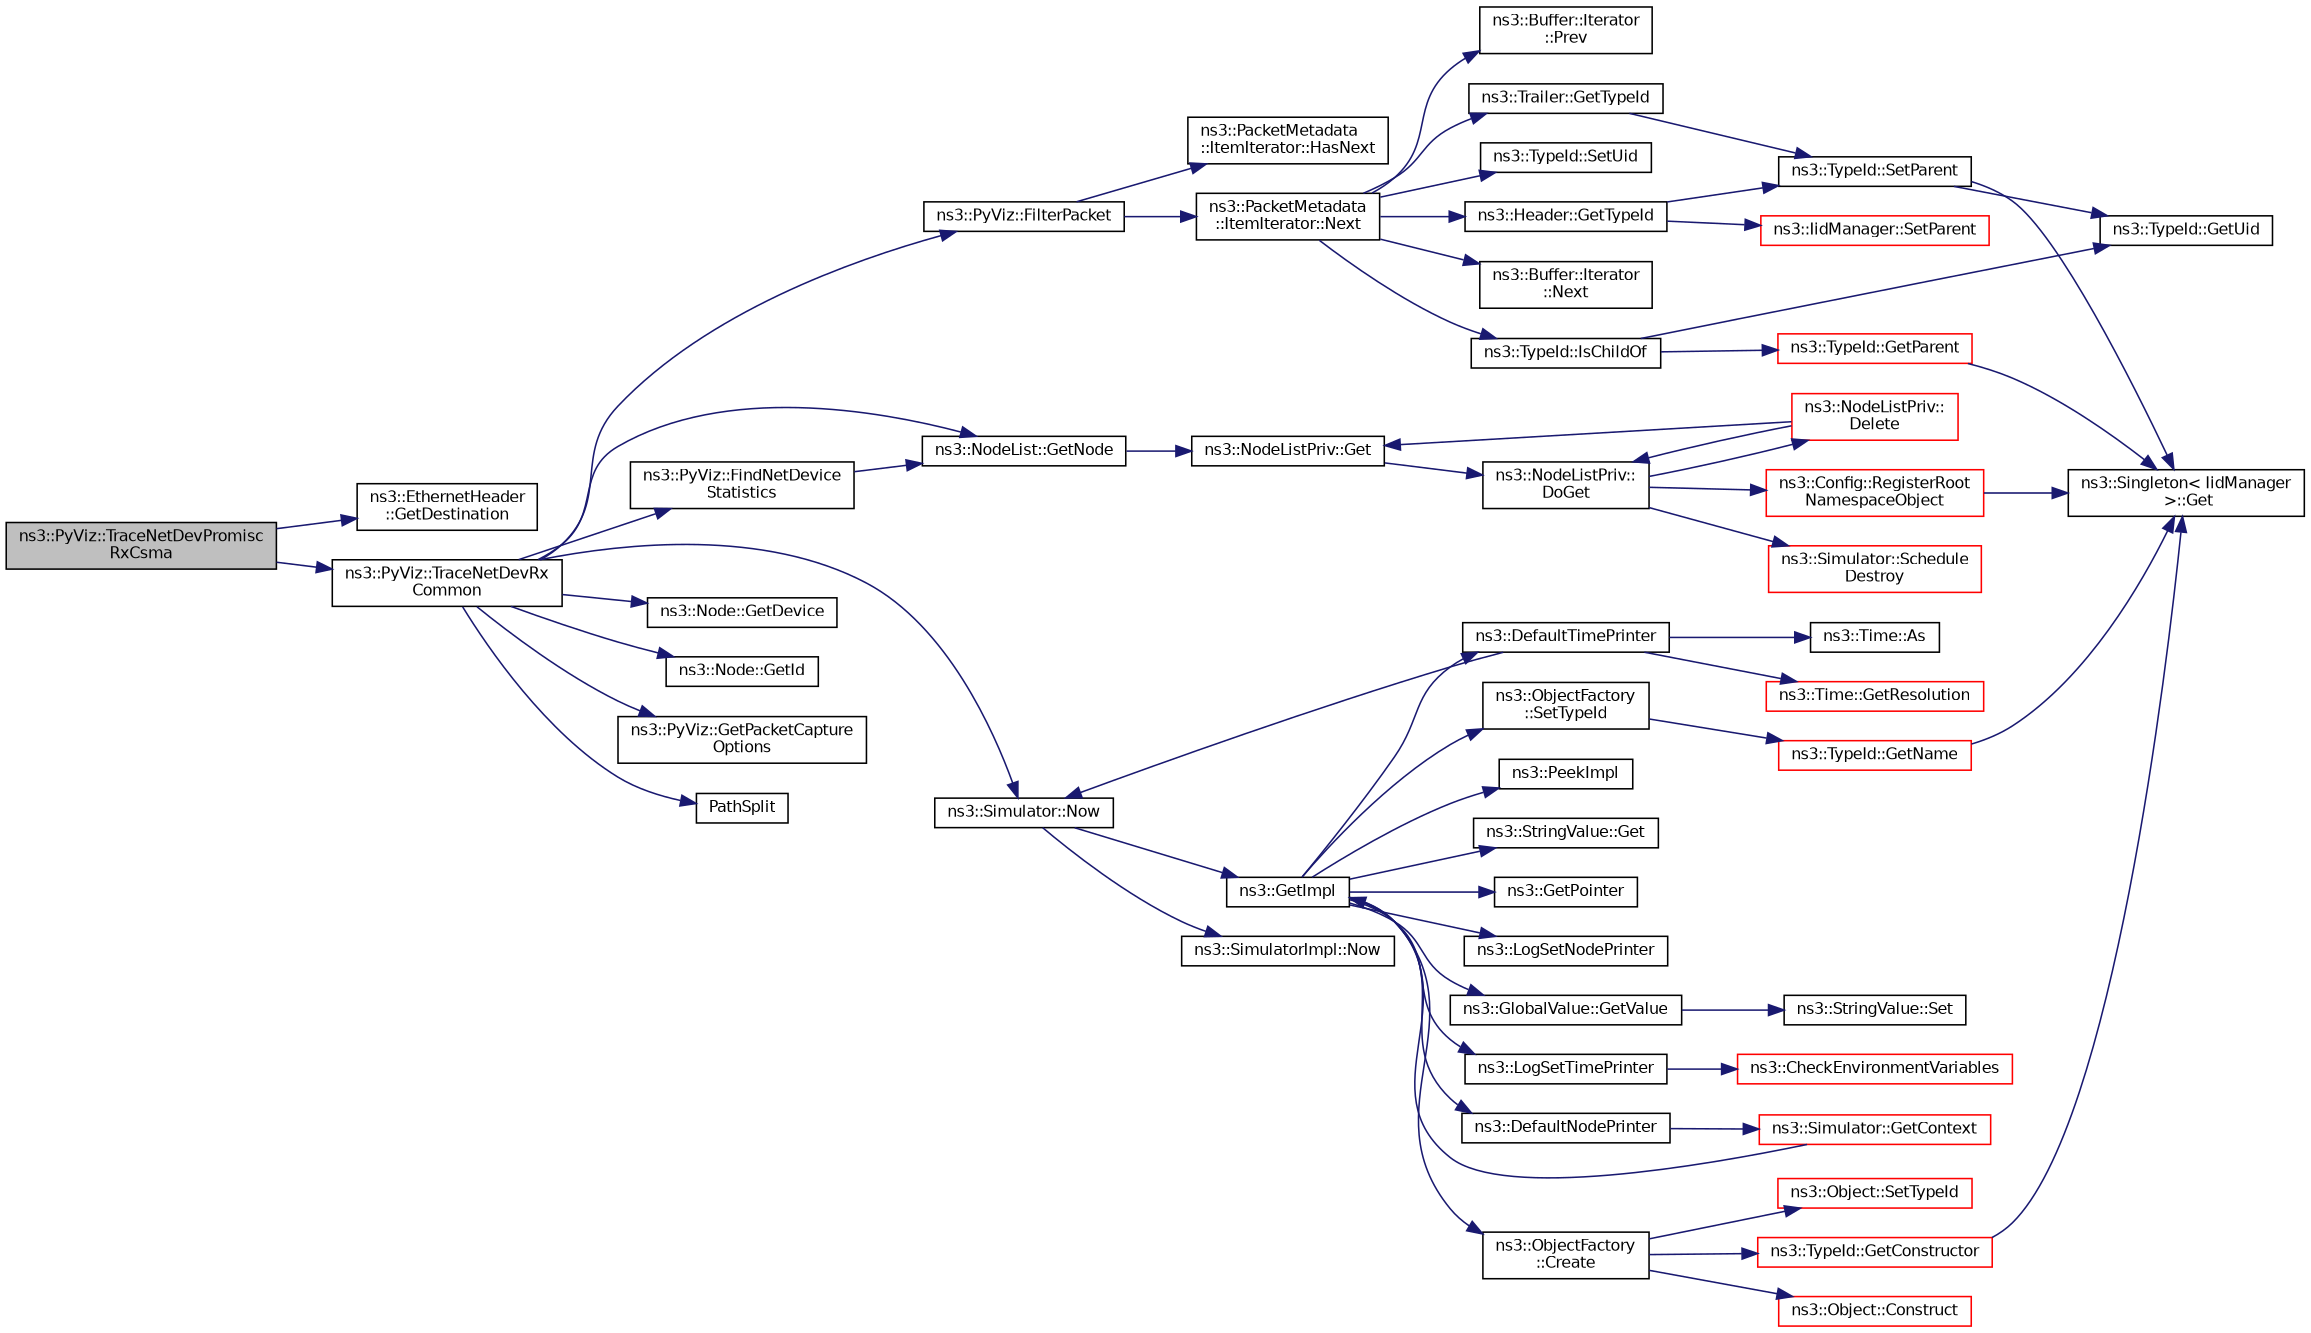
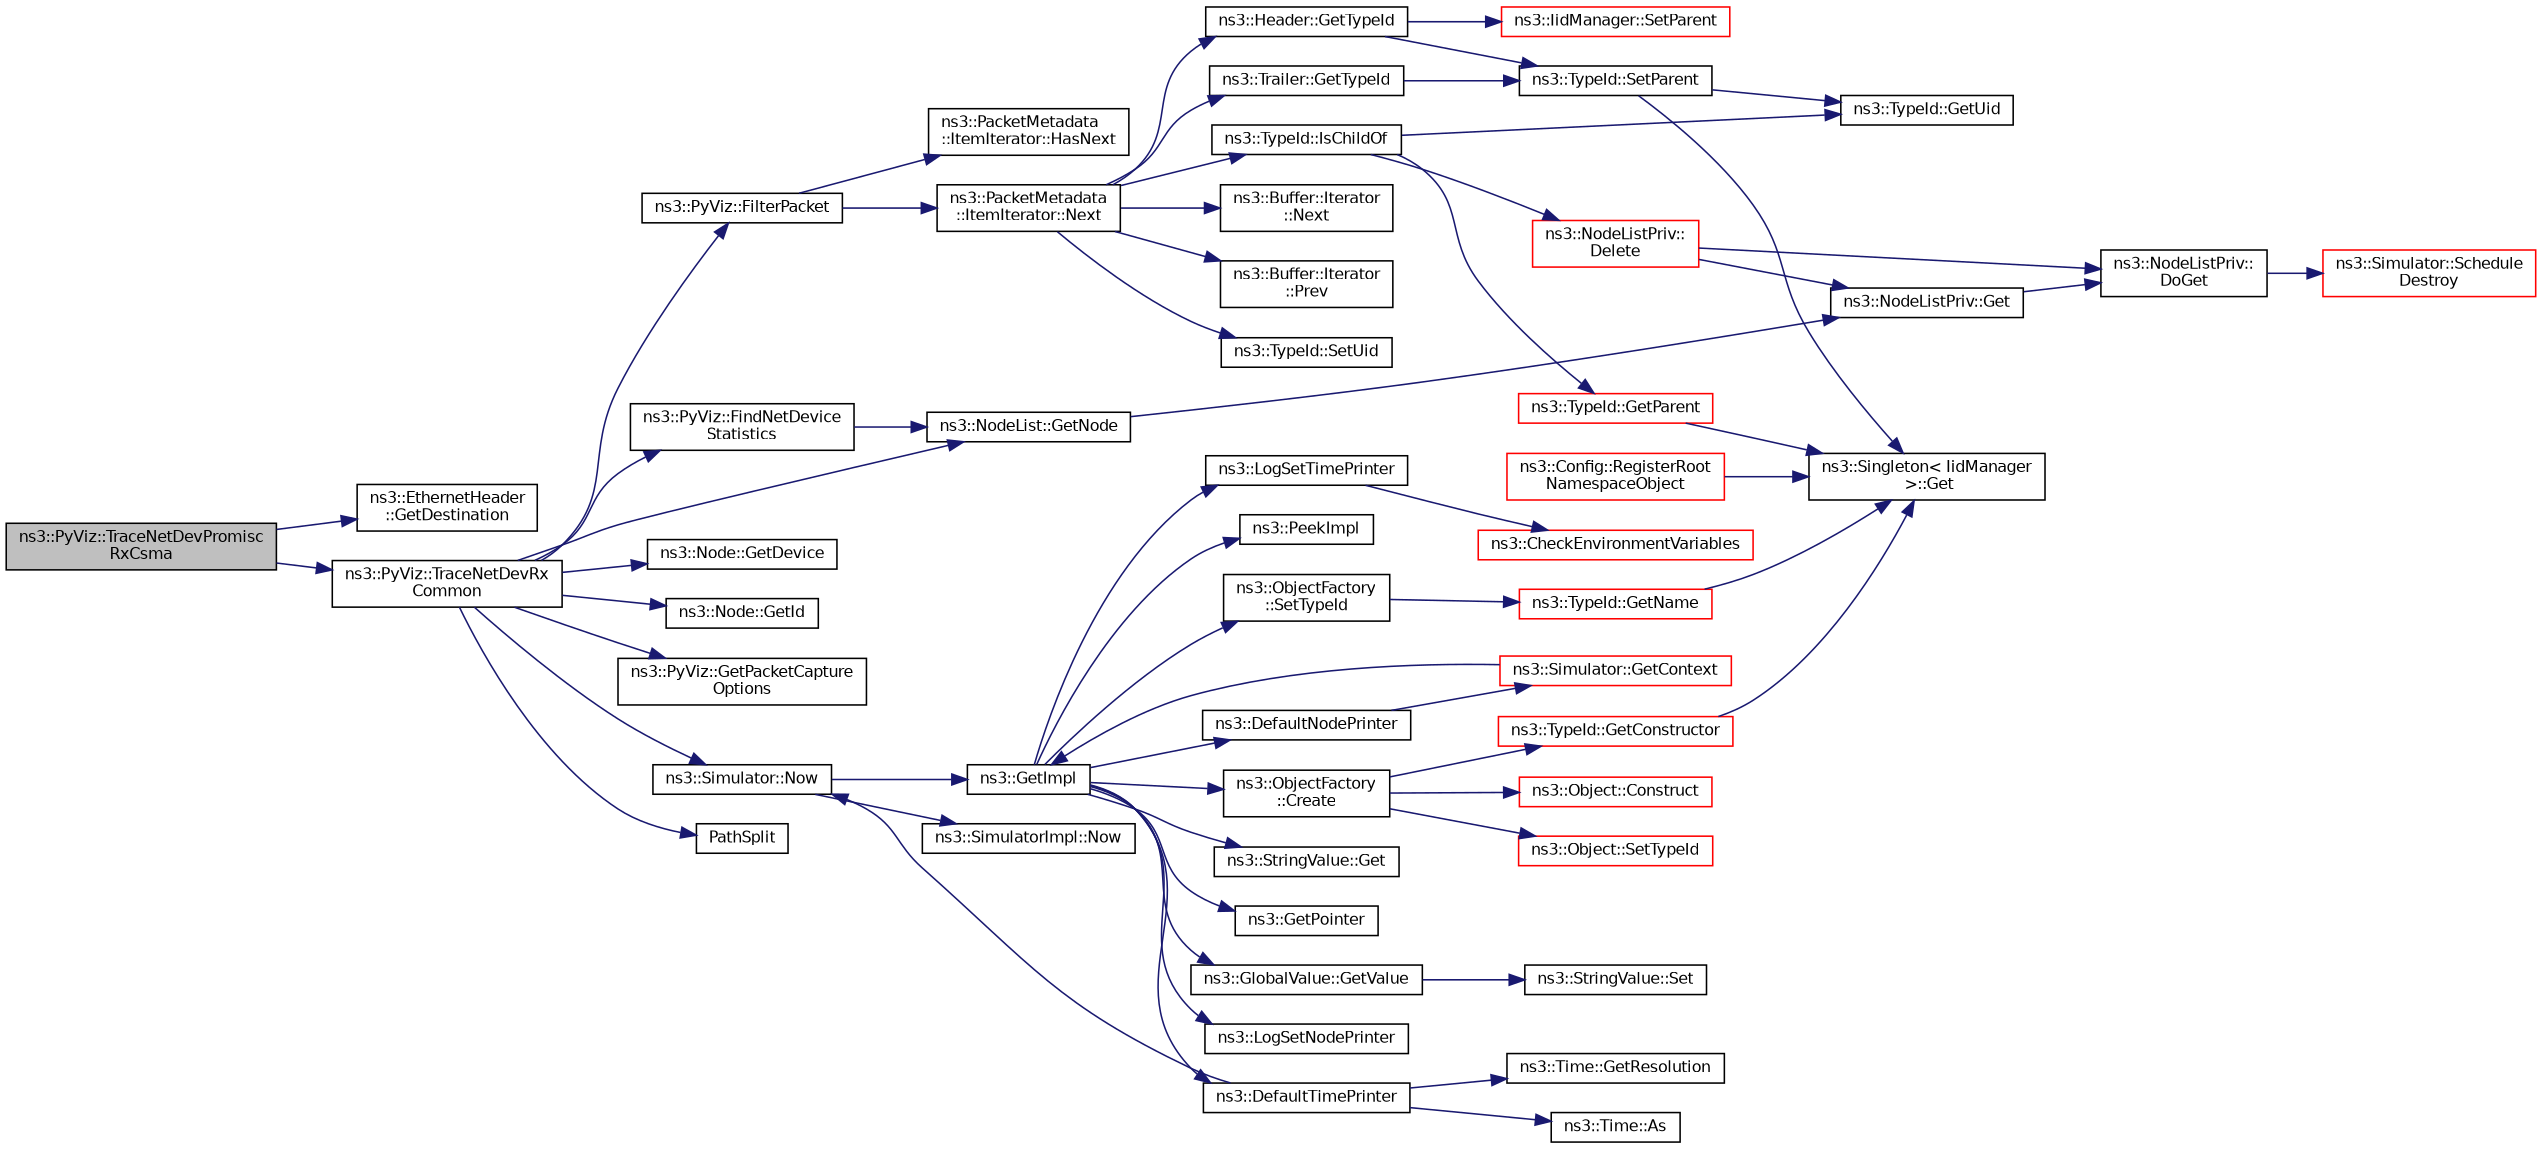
edge "ns3::NodeListPriv:: DoGet" -> "ns3::NodeListPriv:: Delete": now "ns3::TypeId::IsChildOf" -> "ns3::NodeListPriv:: Delete"
edge "ns3::NodeListPriv:: DoGet" -> "ns3::Config::RegisterRoot NamespaceObject": removed
node "ns3::Time::GetResolution": color red -> black
